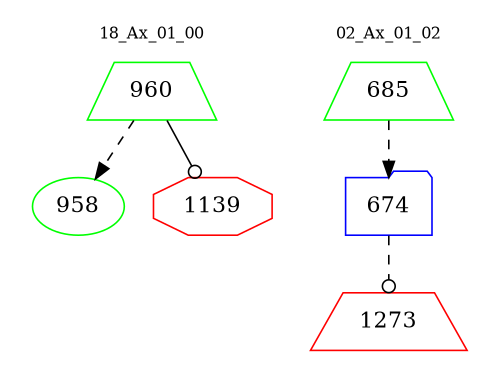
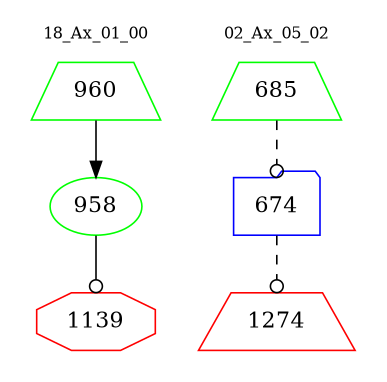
cluster "02_Ax_01_02": label "02_Ax_01_02" -> "02_Ax_05_02"
edge "685" -> "674": arrowhead normal -> odot
edge "960" -> "958": style dashed -> solid
edge "960" -> "1139": now "958" -> "1139"
node "1273": label "1273" -> "1274"
